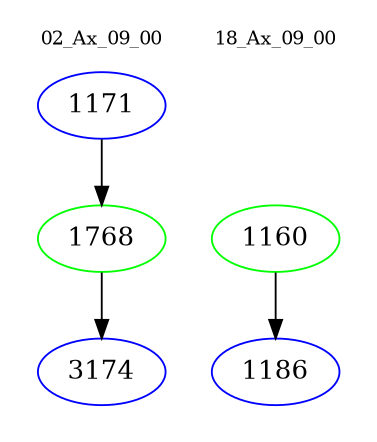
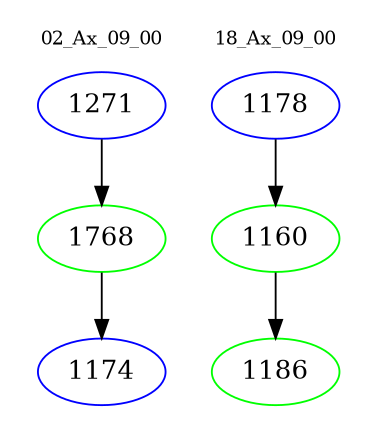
node "1171": label "1171" -> "1271"
node "1178": added
node "3174": label "3174" -> "1174"
node "1186": color blue -> green
